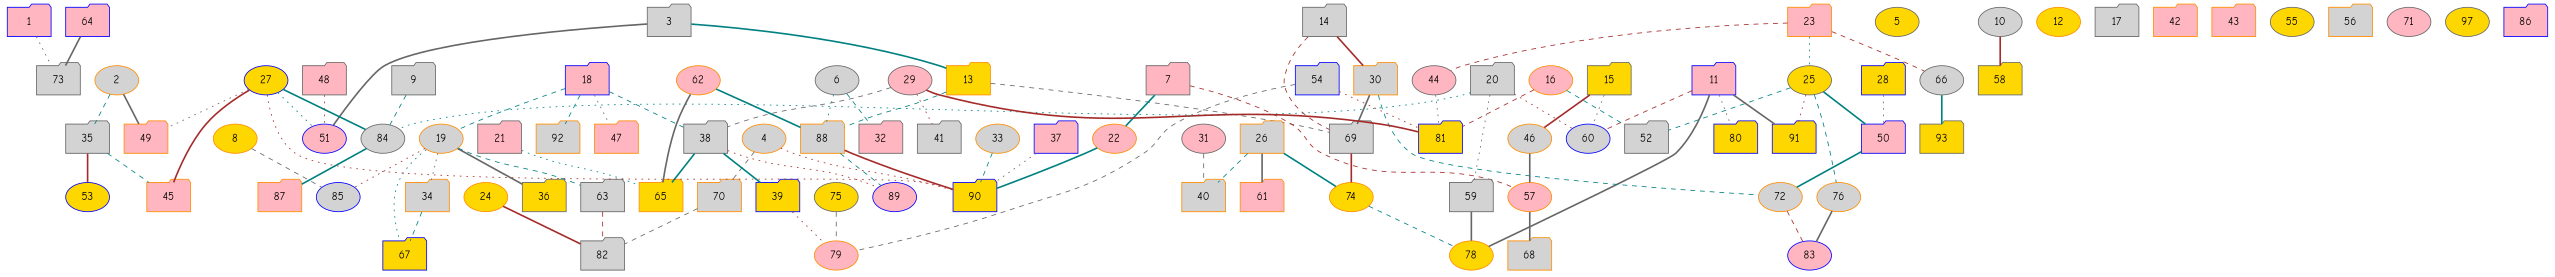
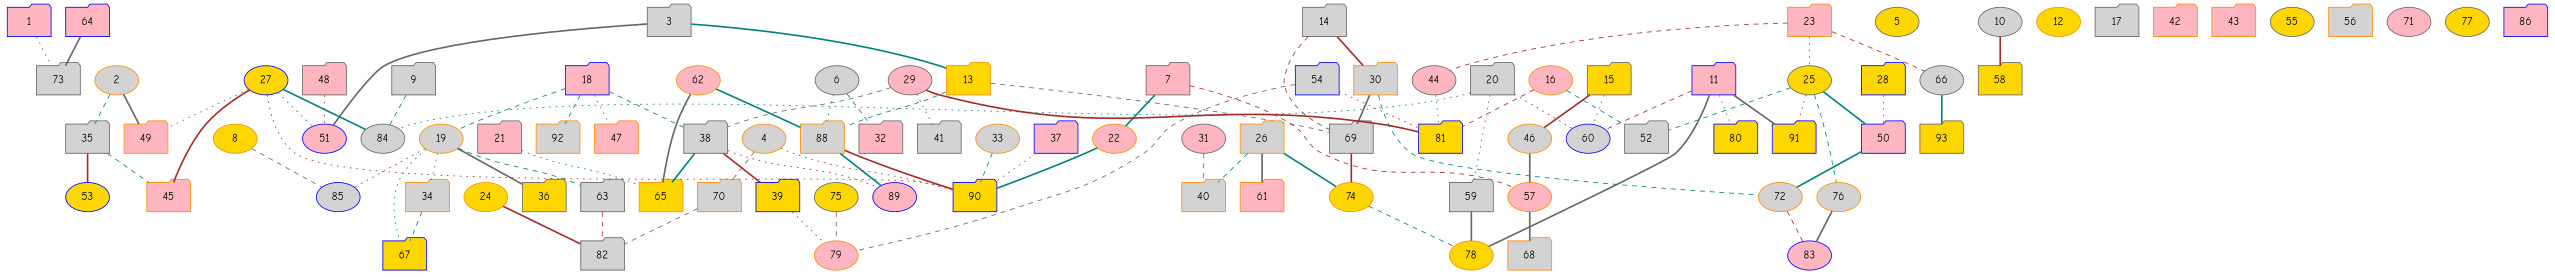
node "97": label "97" -> "77"
edge "38" -- "39": color teal -> brown
edge "88" -- "89": style dashed -> bold
node "87": removed
